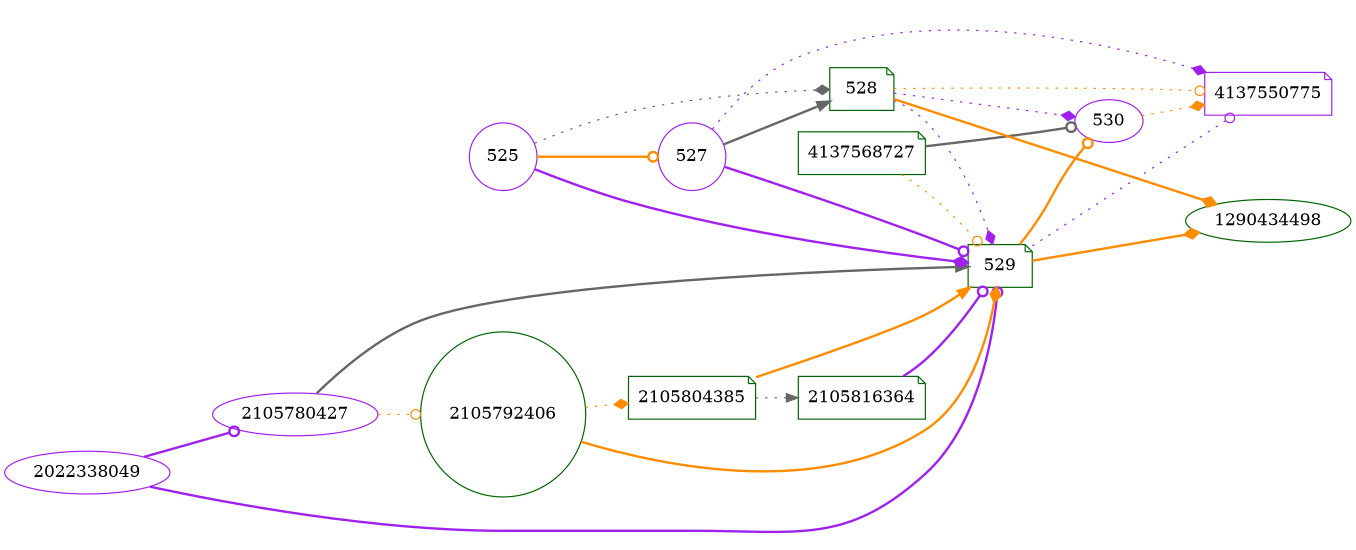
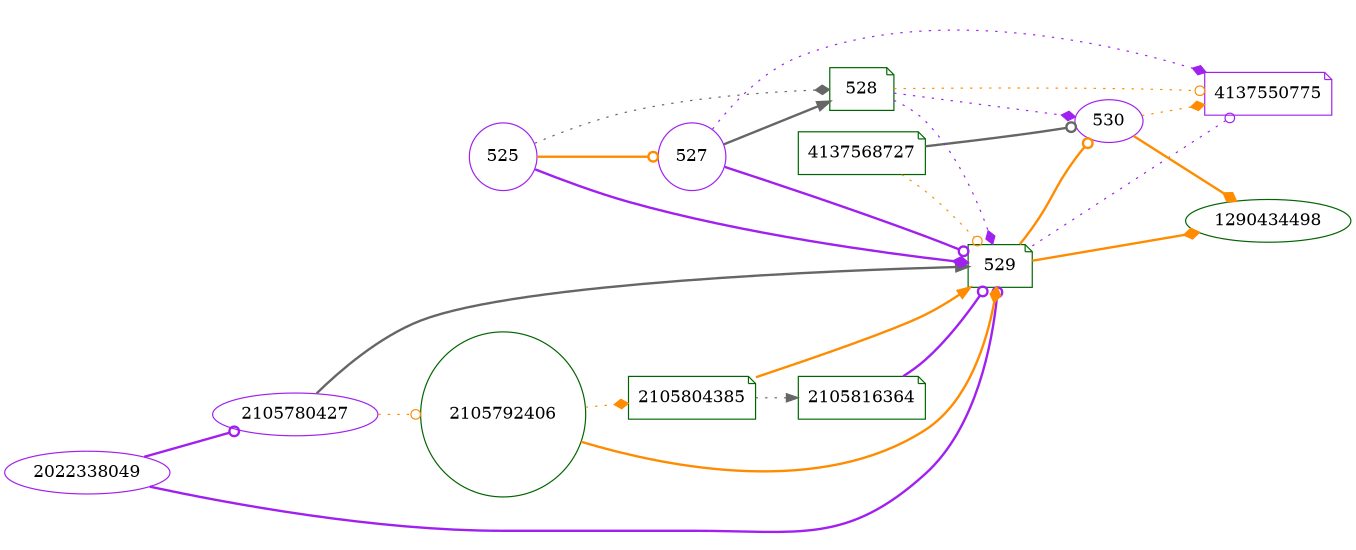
edge "528" -> "1290434498": now "530" -> "1290434498"
